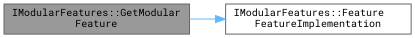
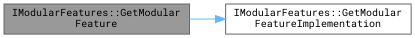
node "IModularFeatures::Feature FeatureImplementation": label "IModularFeatures::Feature FeatureImplementation" -> "IModularFeatures::GetModular FeatureImplementation"
